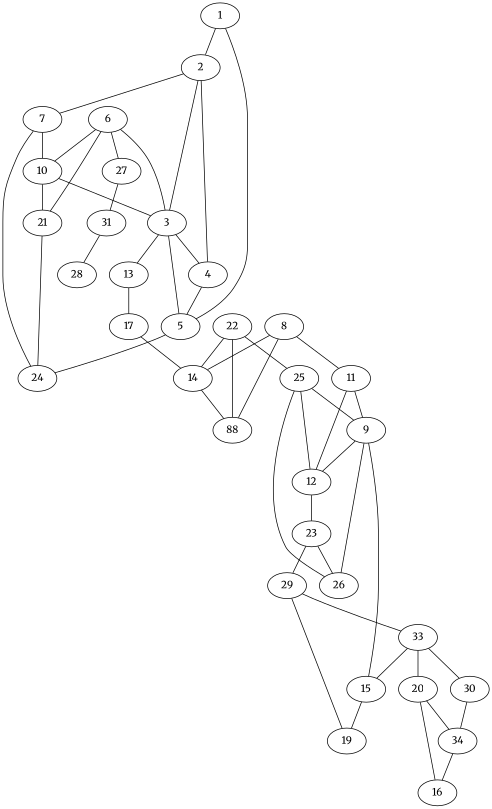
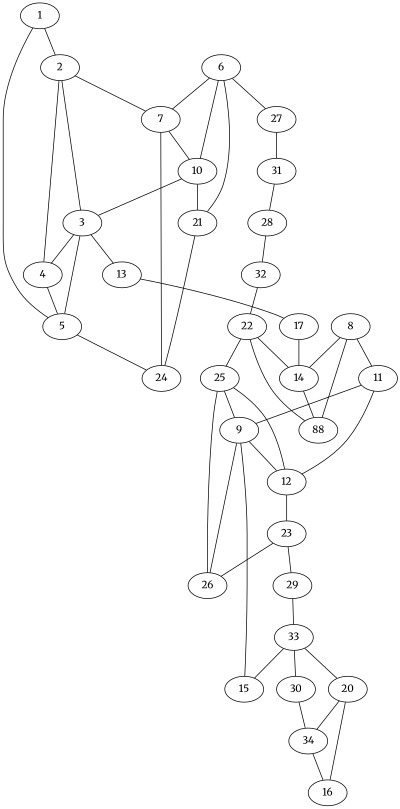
edge "6" -- "3": now "6" -- "7"
node "32": added
node "19": removed
